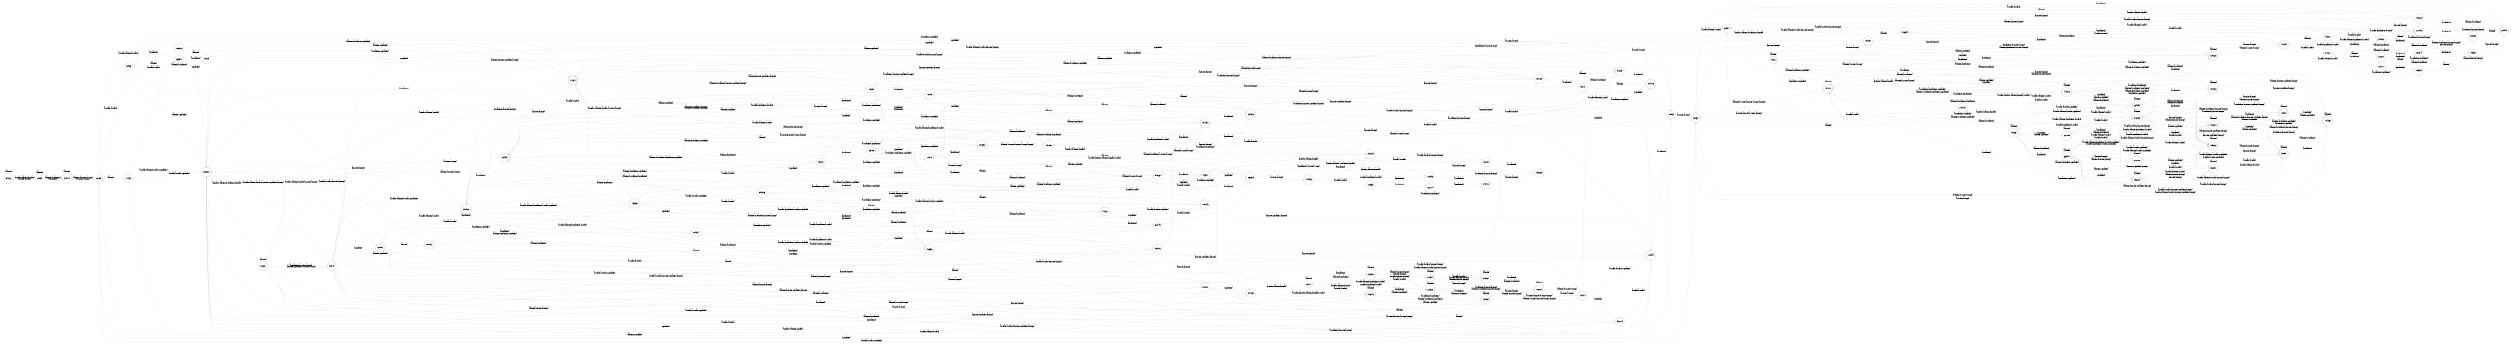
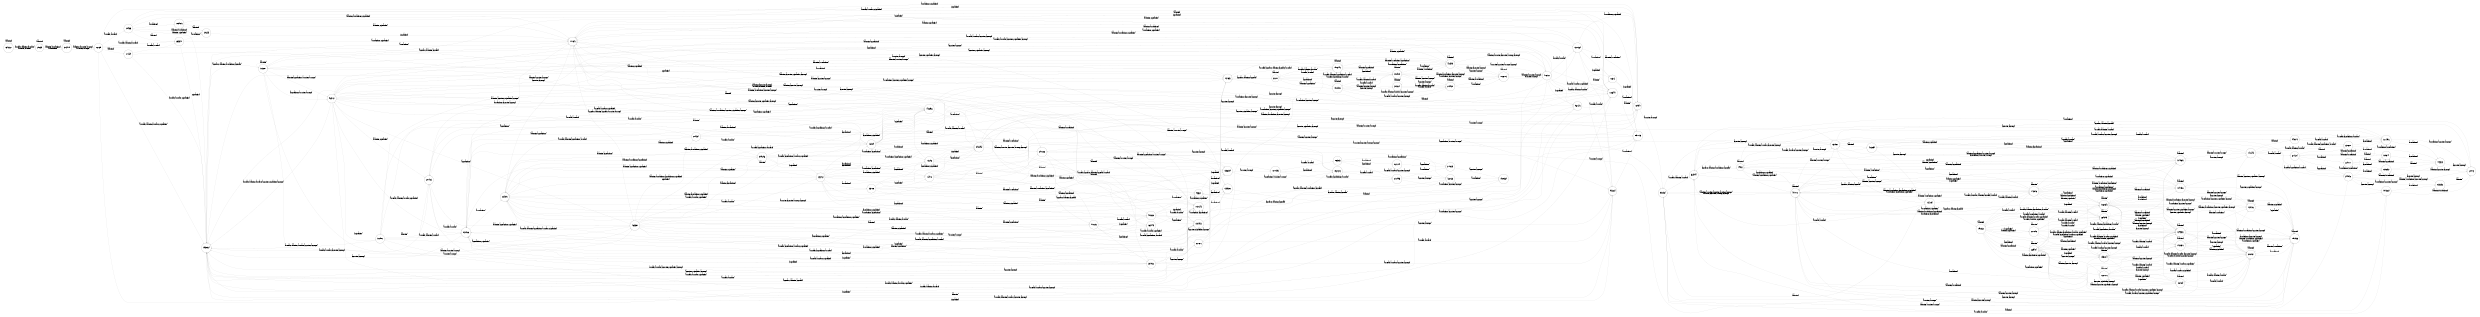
edge "804219320" -> "1851713669": now "471607572" -> "1851713669"
edge "471607572" -> "1395503764": added, label "[a1_1_readIt, zaza_0_time, a1_1_startIt, c1_3_transferIt]"
